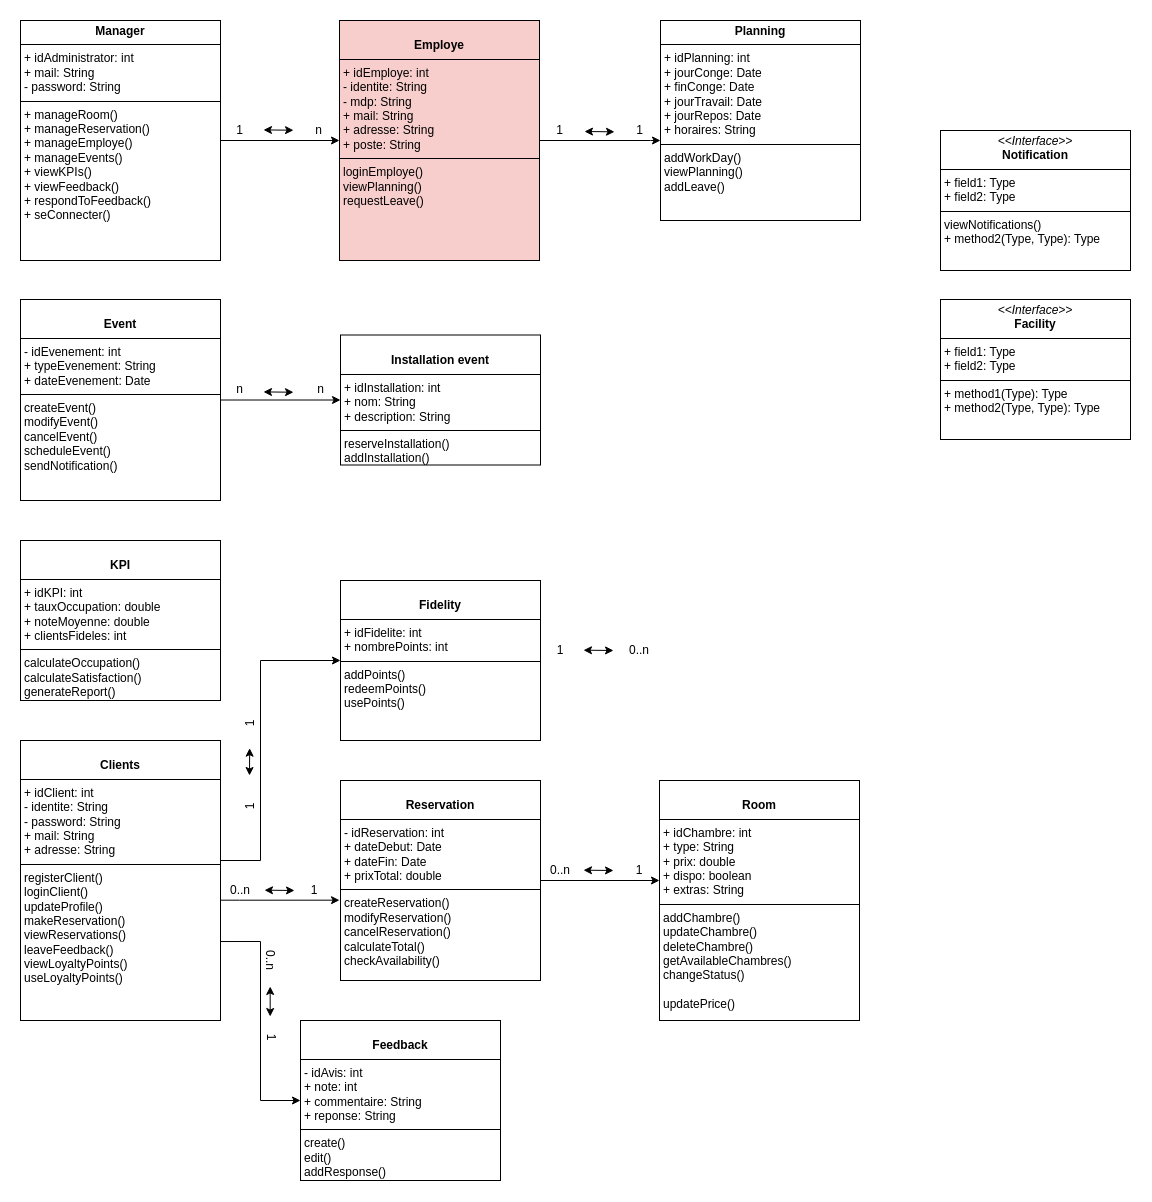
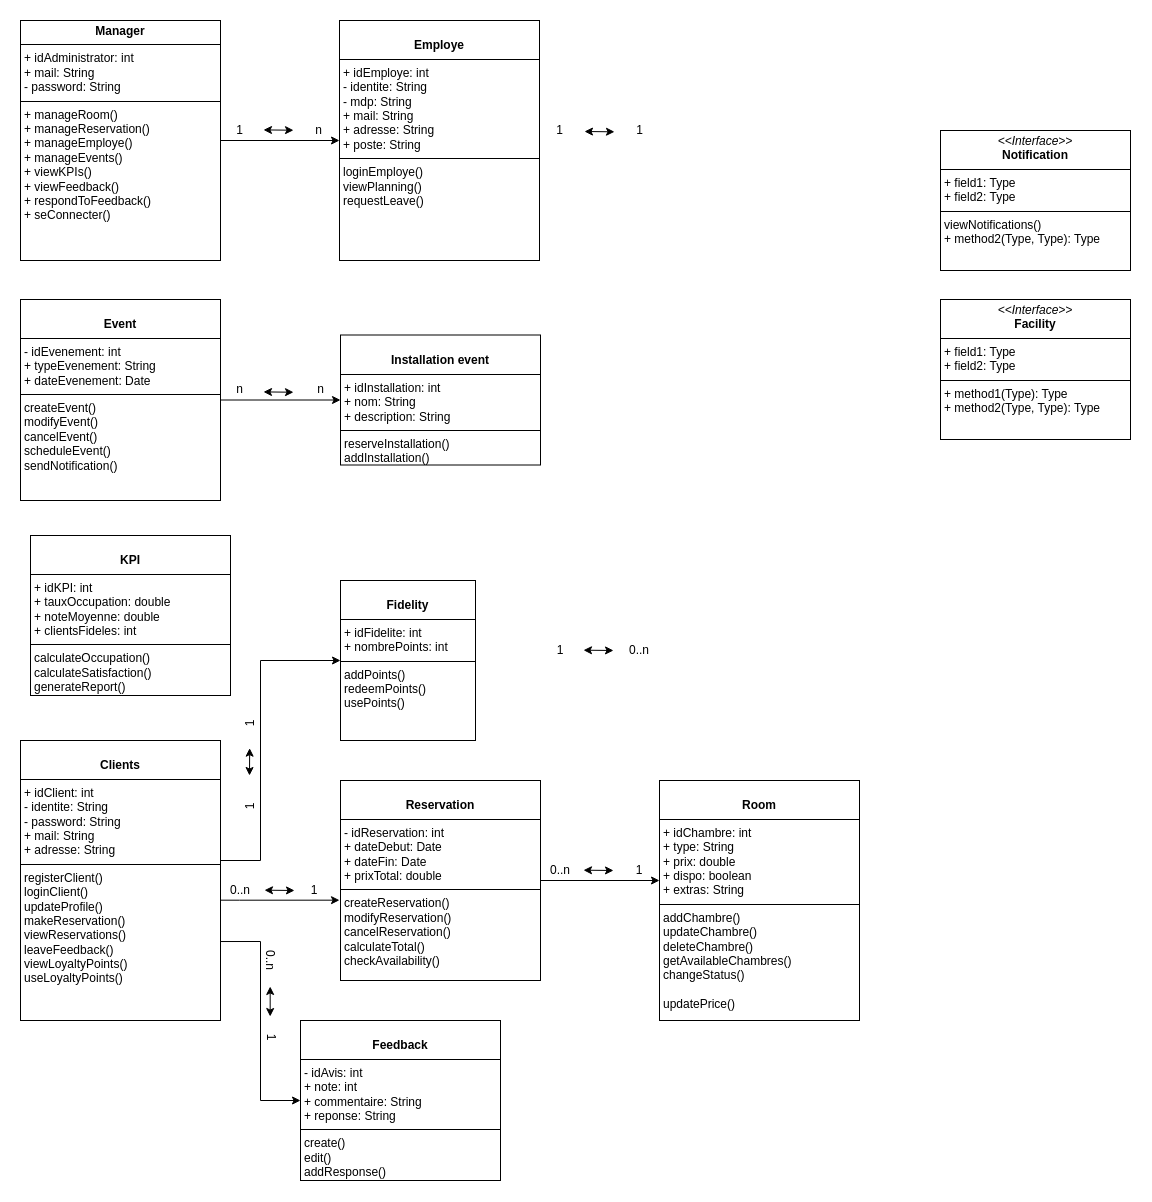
node "Planning + idPlanning: int + jourConge: Date + finConge: Date + jourTravail: Date + jourRepos: Date + horaires: String addWorkDay() viewPlanning() addLeave()": removed
node "Employe + idEmploye: int - identite: String - mdp: String + mail: String + adresse: String + poste: String loginEmploye() viewPlanning() requestLeave()": fillcolor #f8cecc -> #ffffff
edge "Employe + idEmploye: int - identite: String - mdp: String + mail: String + adresse: String + poste: String loginEmploye() viewPlanning() requestLeave()" -> "Planning + idPlanning: int + jourConge: Date + finConge: Date + jourTravail: Date + jourRepos: Date + horaires: String addWorkDay() viewPlanning() addLeave()": removed
node "KPI + idKPI: int + tauxOccupation: double + noteMoyenne: double + clientsFideles: int calculateOccupation() calculateSatisfaction() generateReport()": moved (121, 621) -> (131, 616)
node "Fidelity + idFidelite: int + nombrePoints: int addPoints() redeemPoints() usePoints()": size 200x160 -> 135x160
